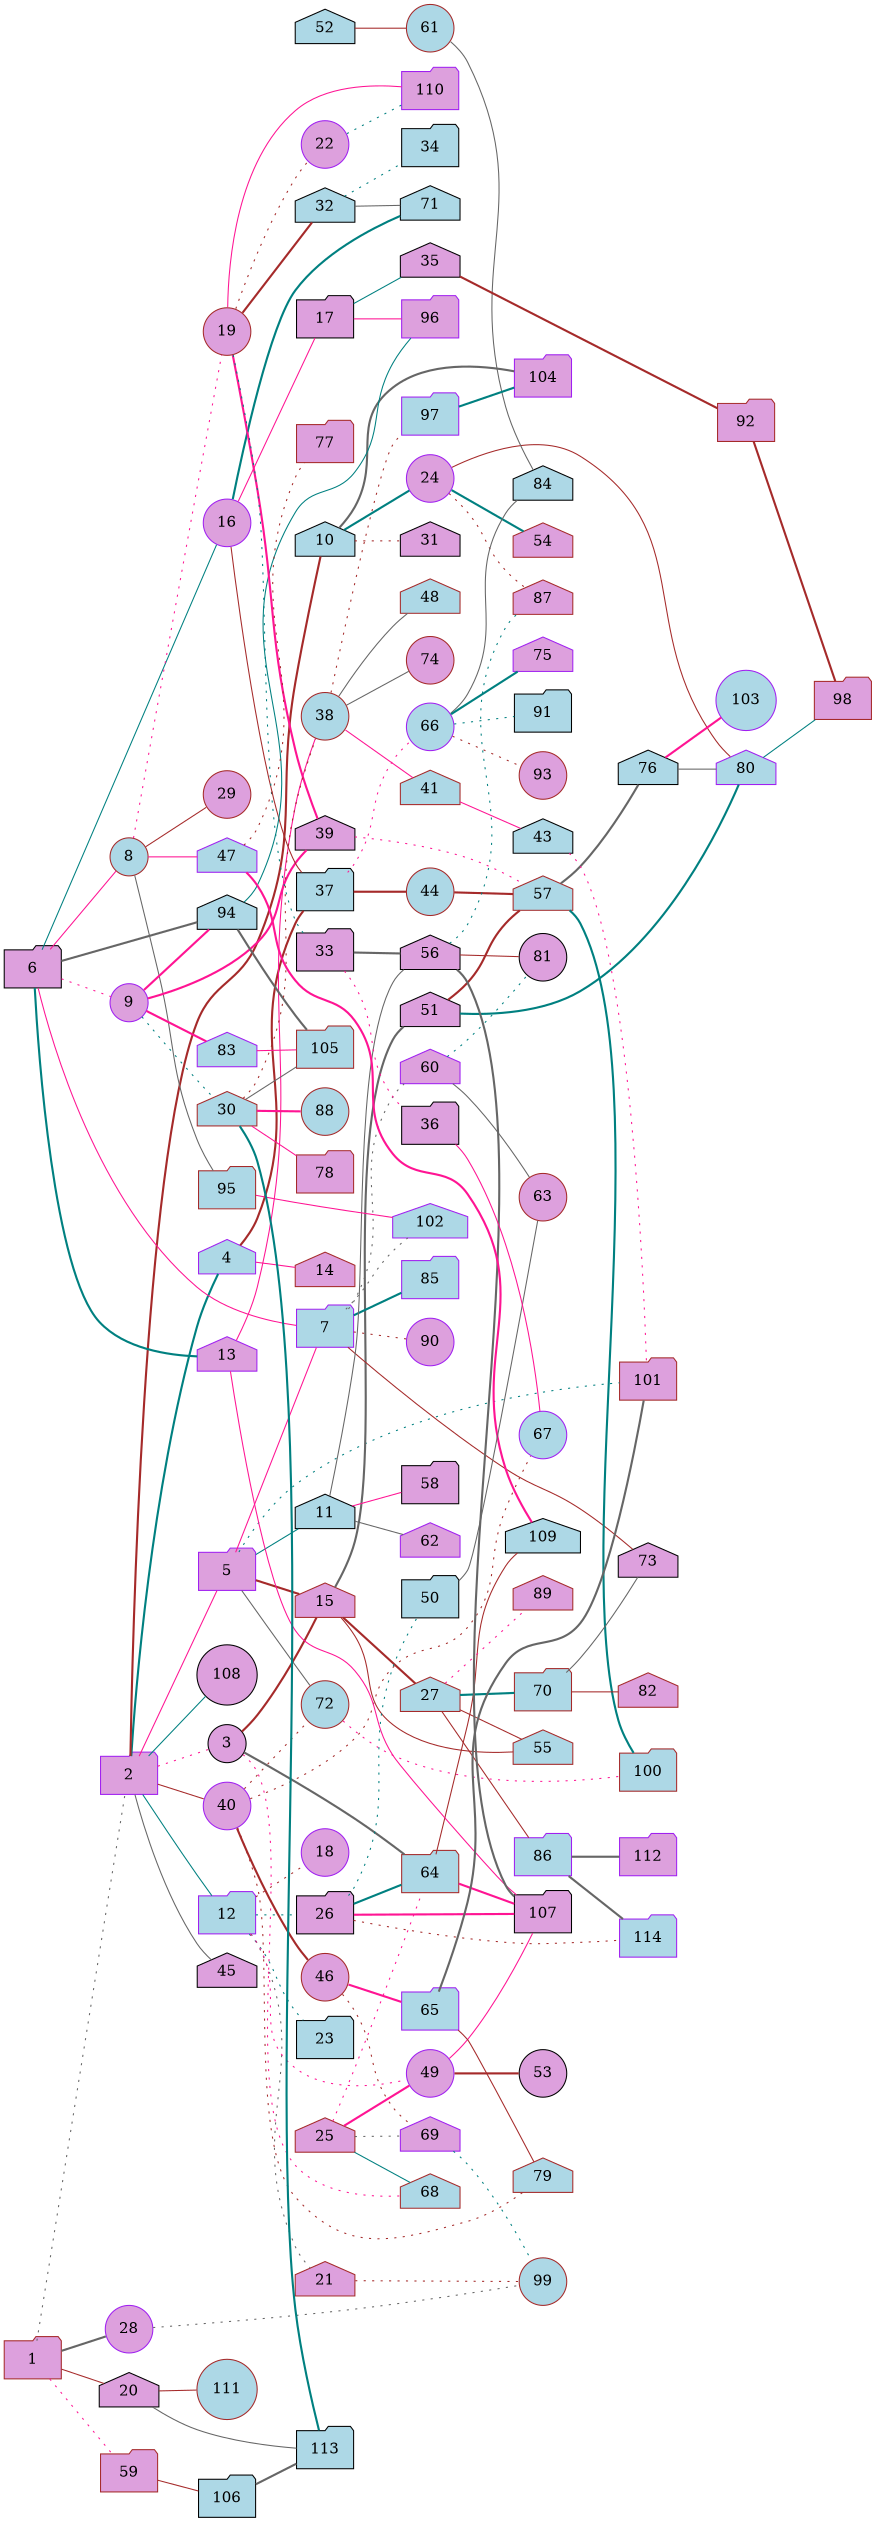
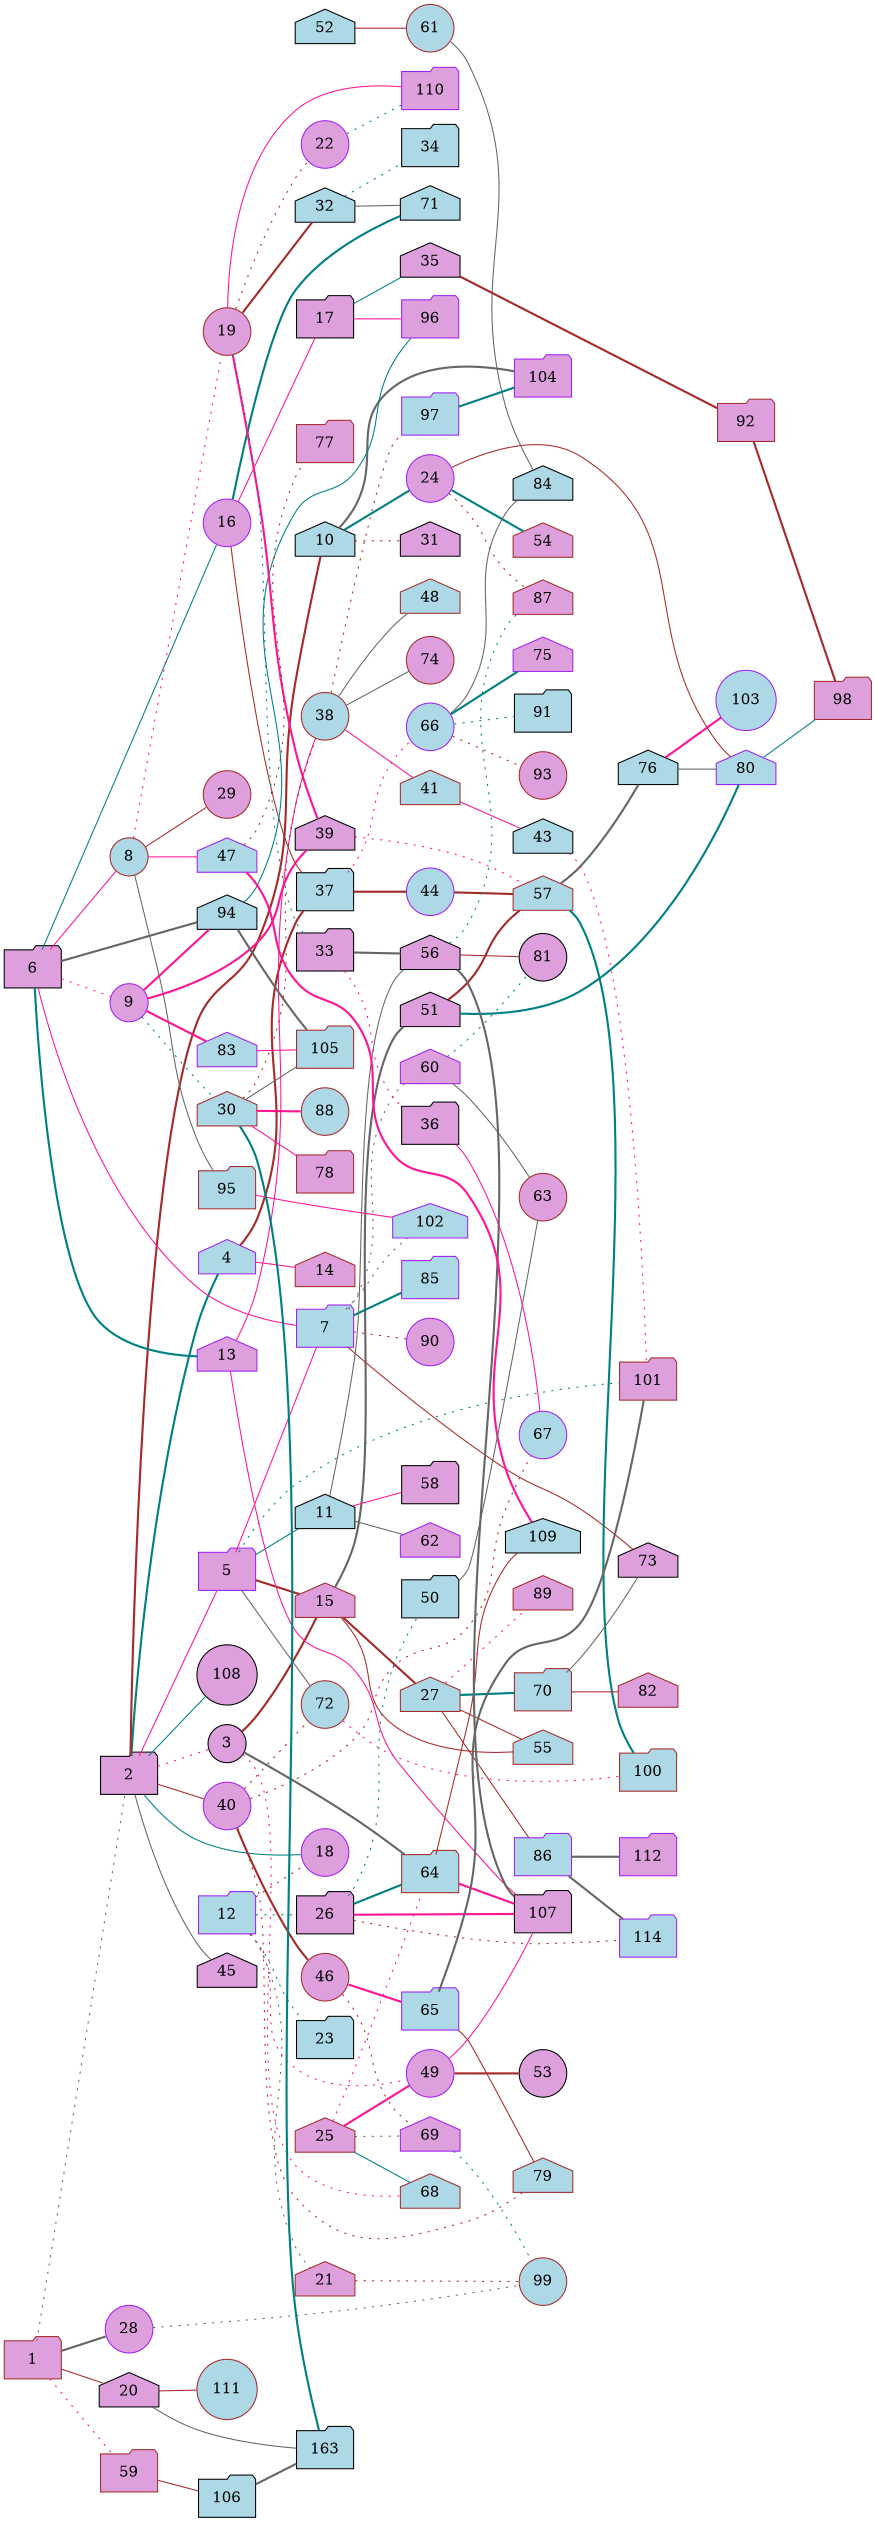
node "44": color brown -> purple
node "2": color purple -> black
edge "2" -- "12": now "2" -- "18"
node "113": label "113" -> "163"
